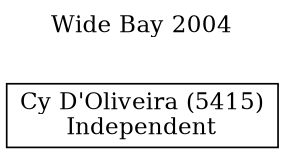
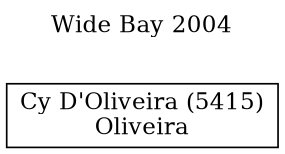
node "Cy D'Oliveira (5415) Independent": label "Cy D'Oliveira (5415) Independent" -> "Cy D'Oliveira (5415) Oliveira"
